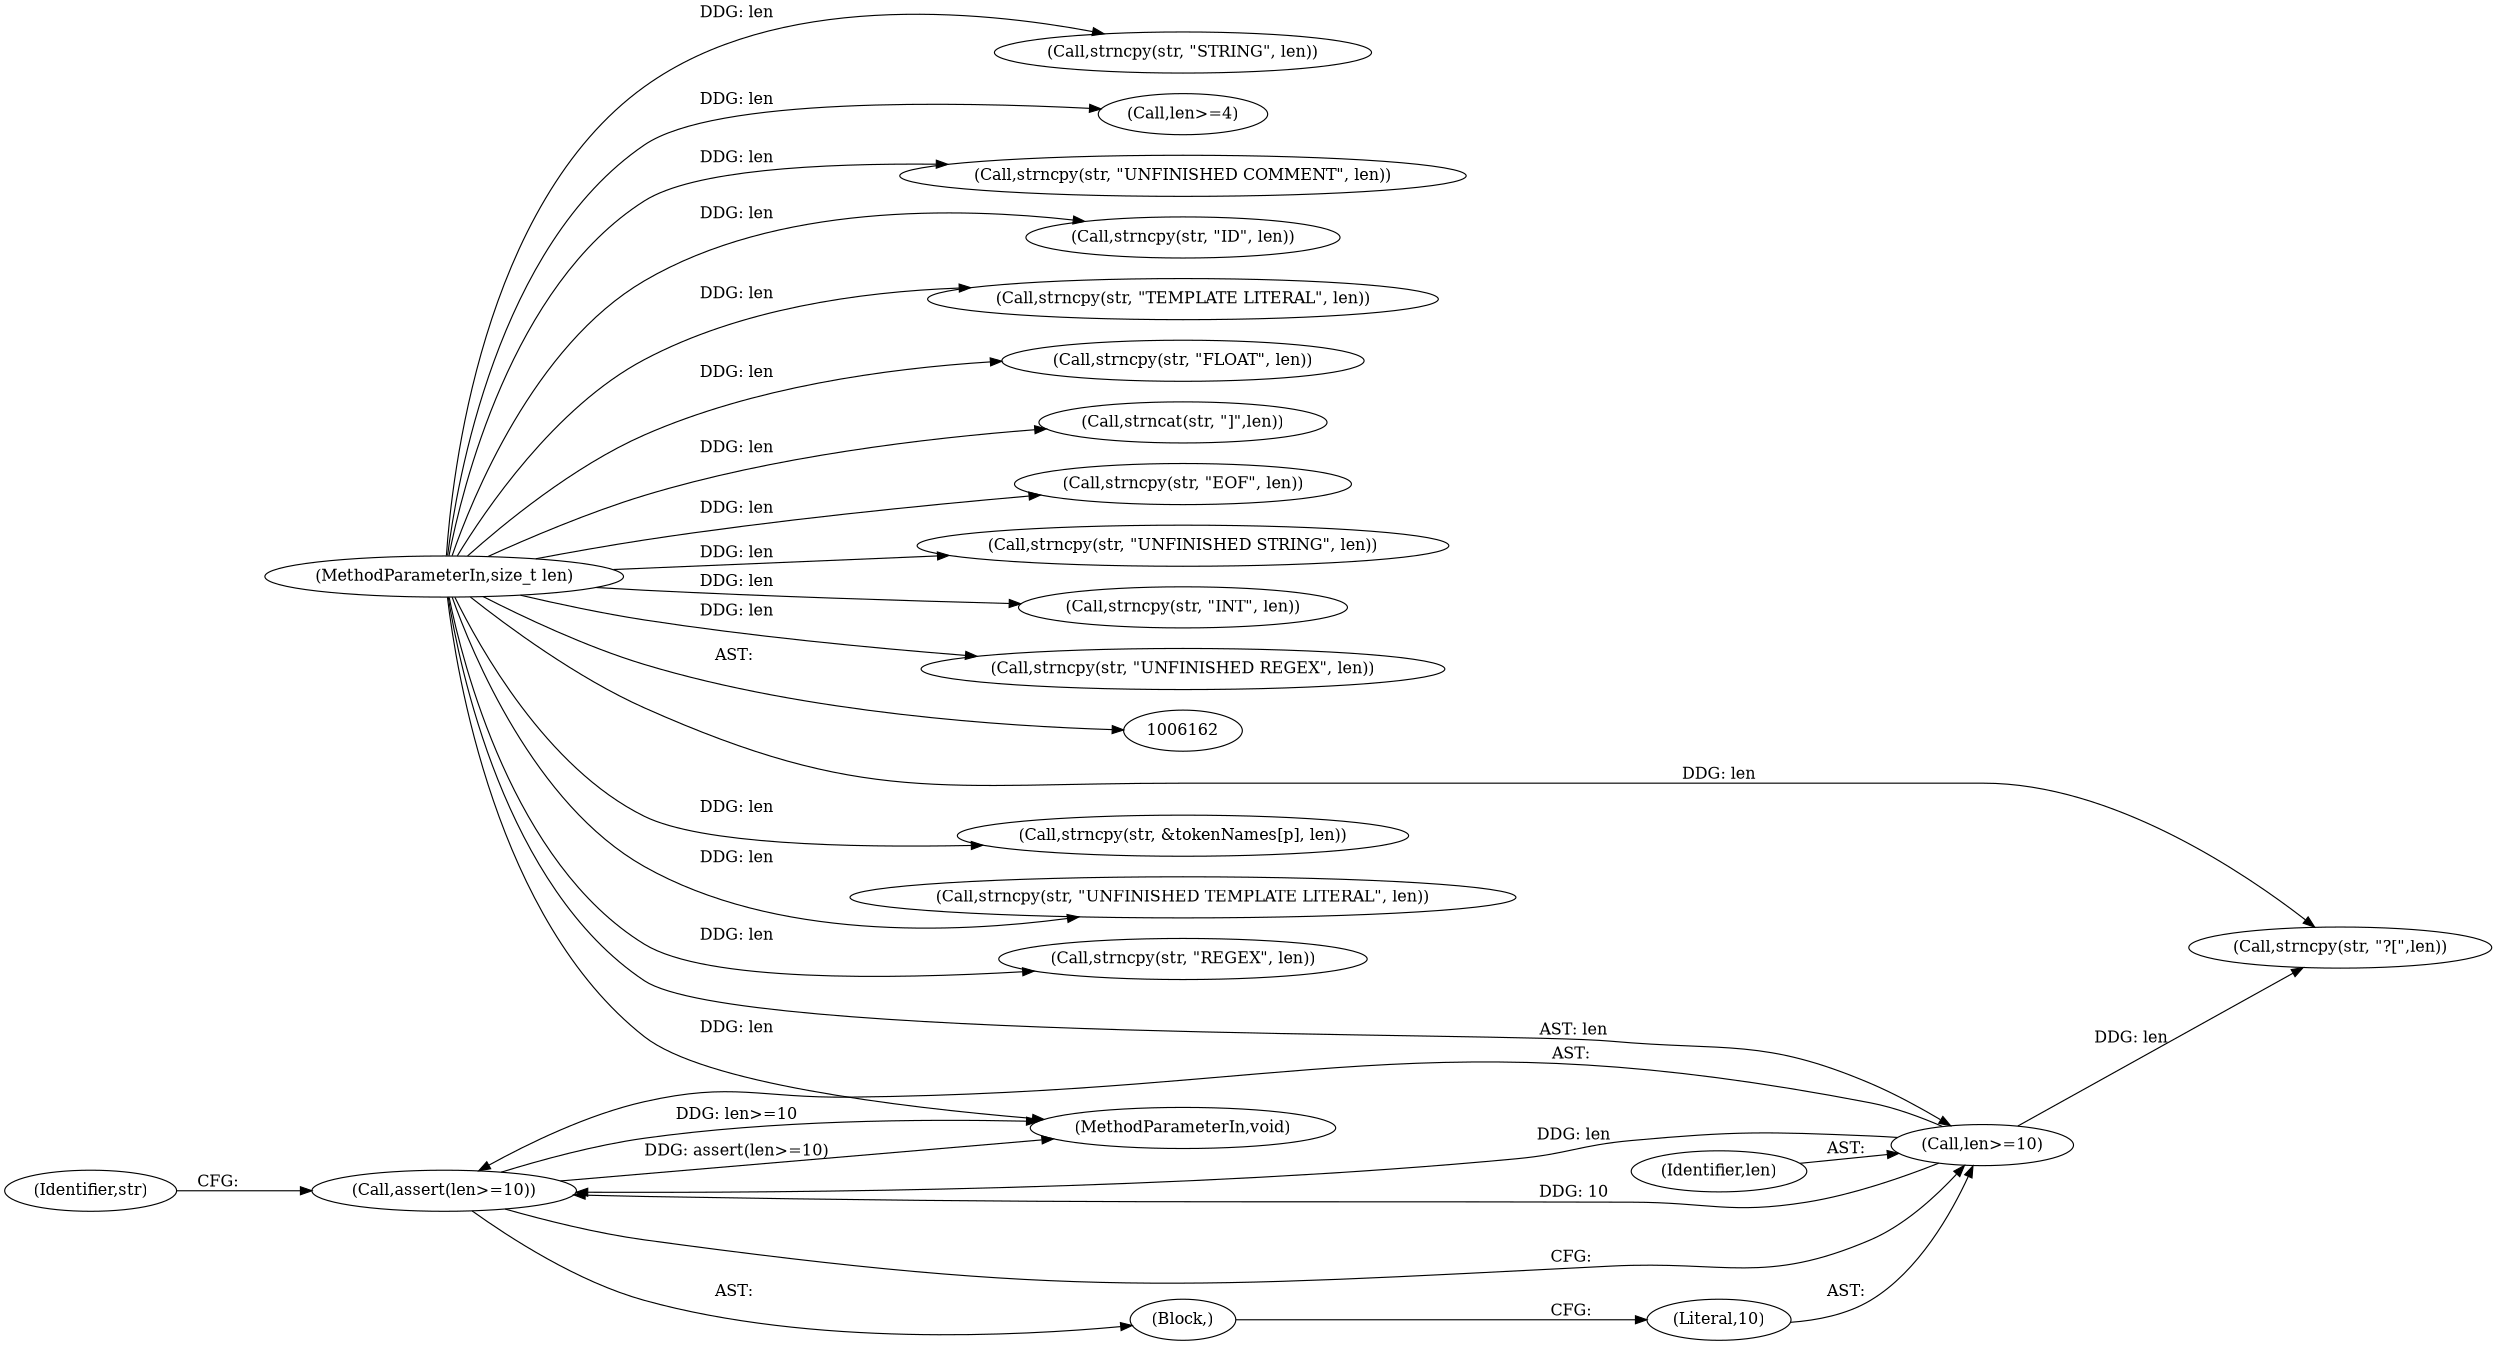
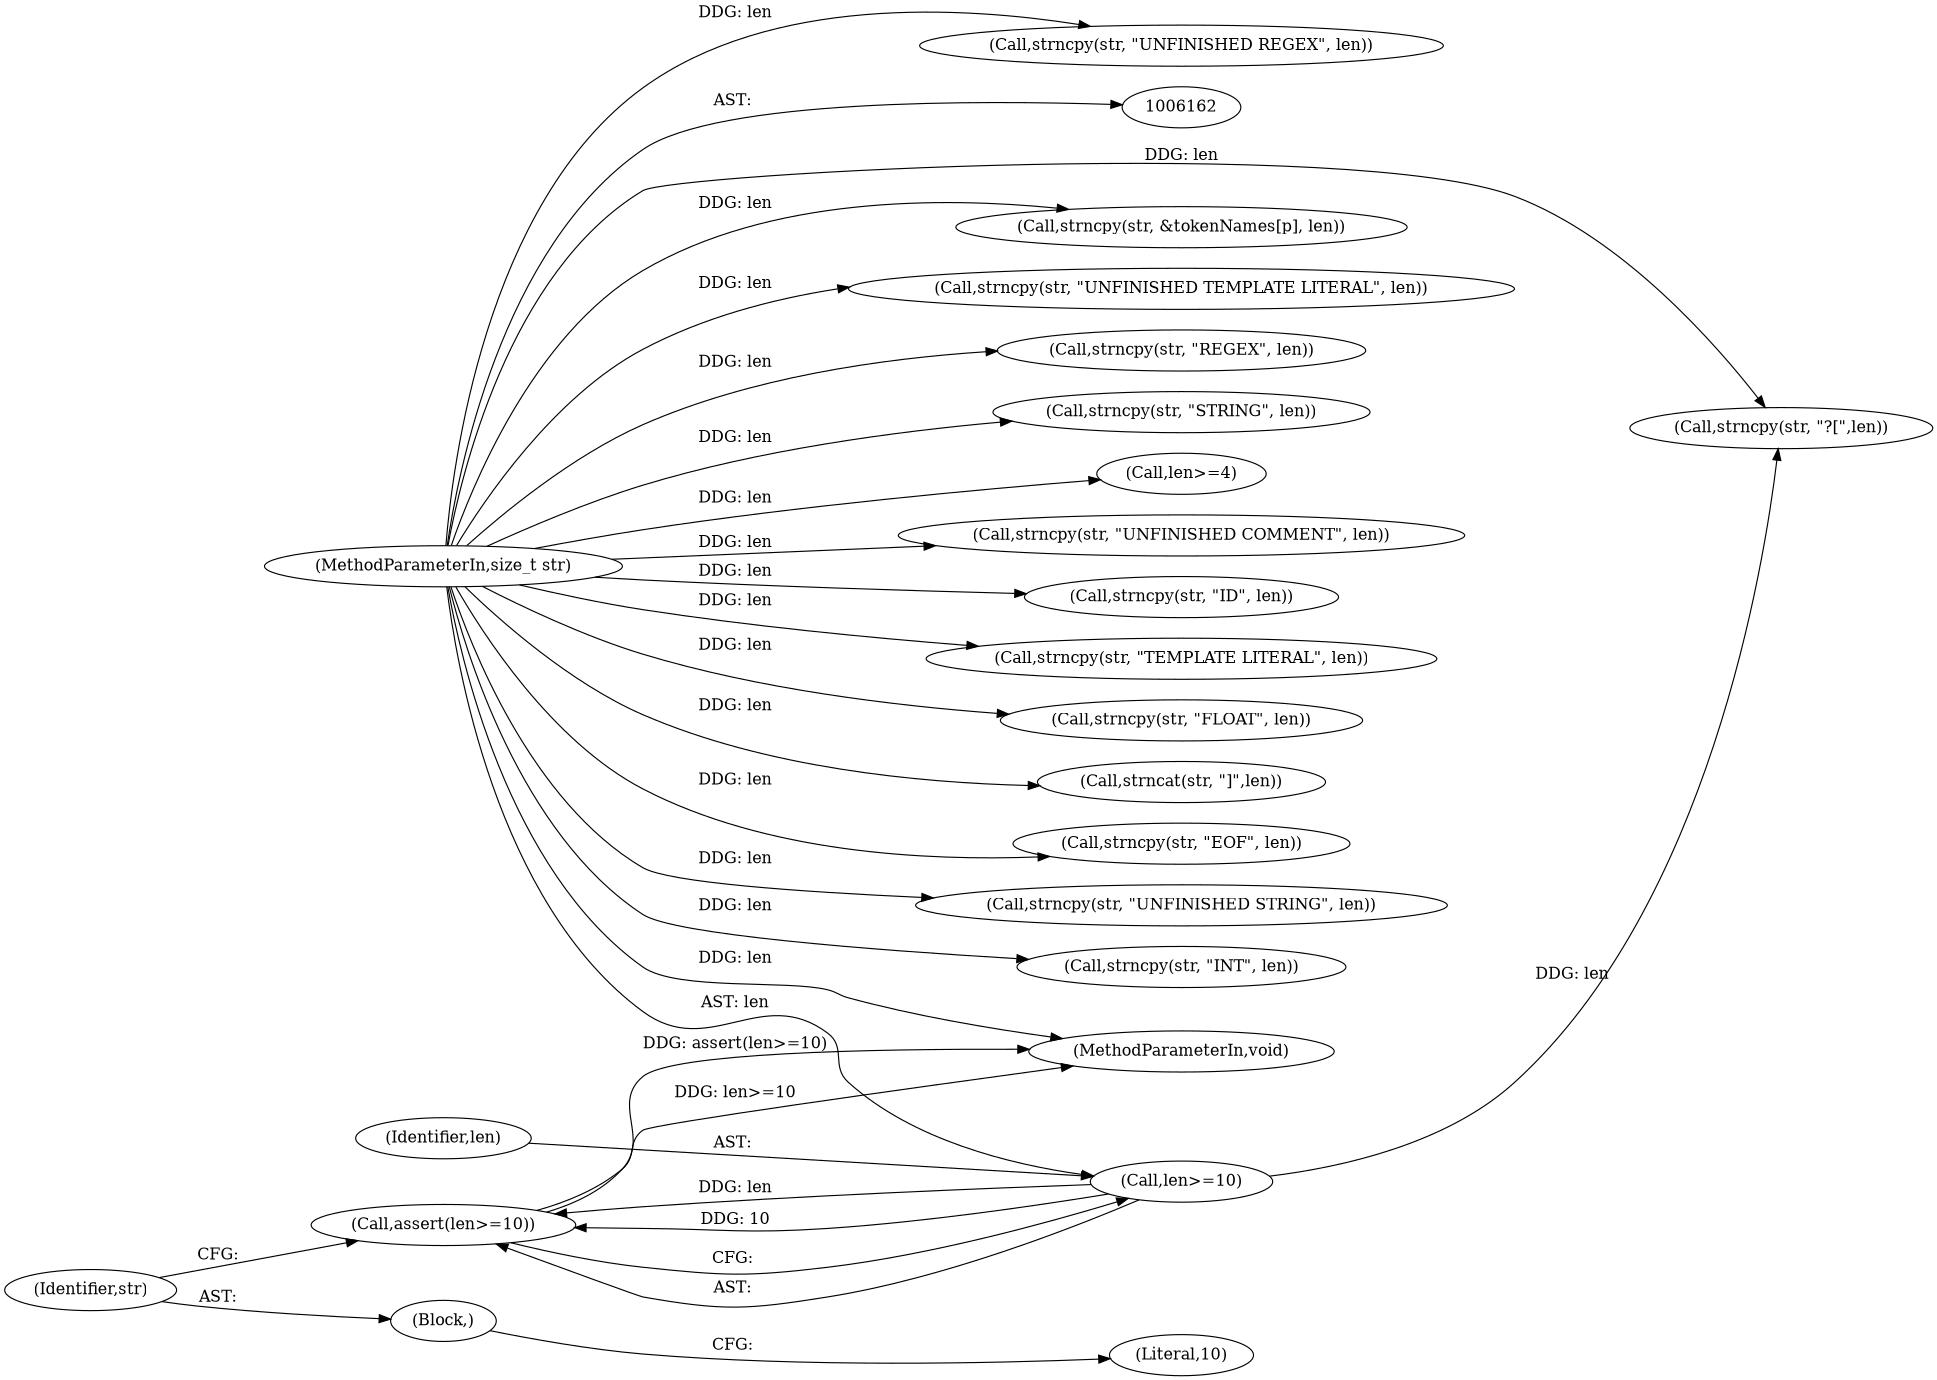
node "(MethodParameterIn,size_t len)": label "(MethodParameterIn,size_t len)" -> "(MethodParameterIn,size_t str)"
edge "(Literal,10)" -> "(Call,len>=10)": removed, label "AST:"
edge "(Call,assert(len>=10))" -> "(Block,)": now "(Identifier,str)" -> "(Block,)"
